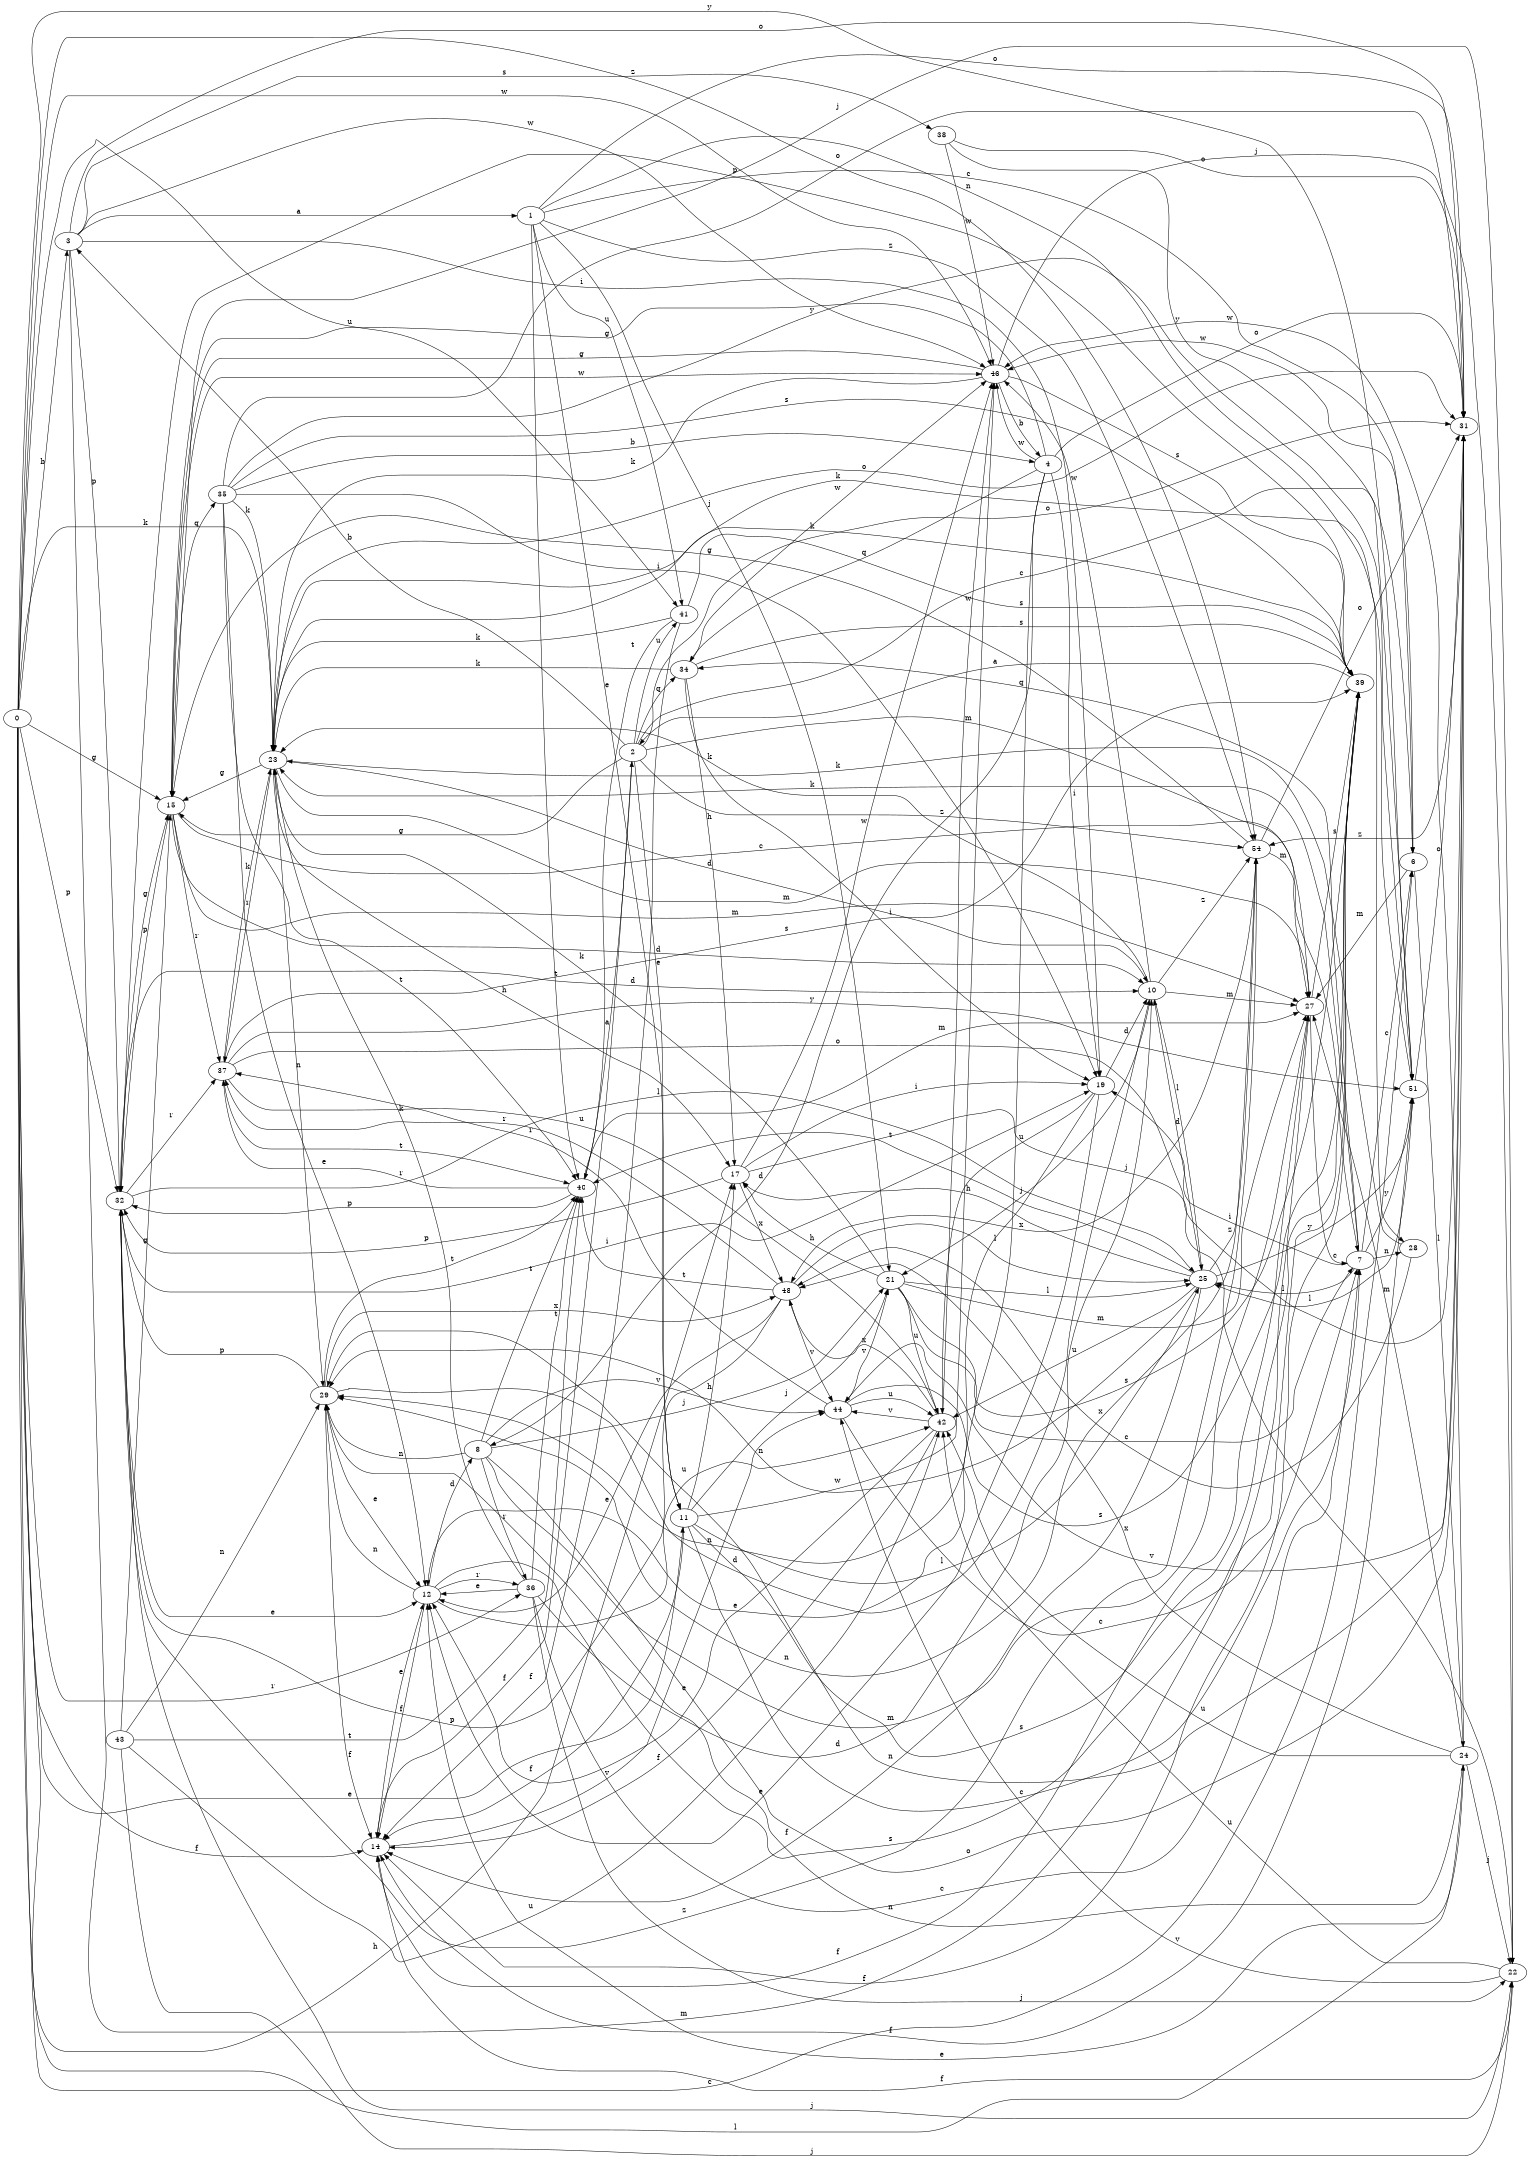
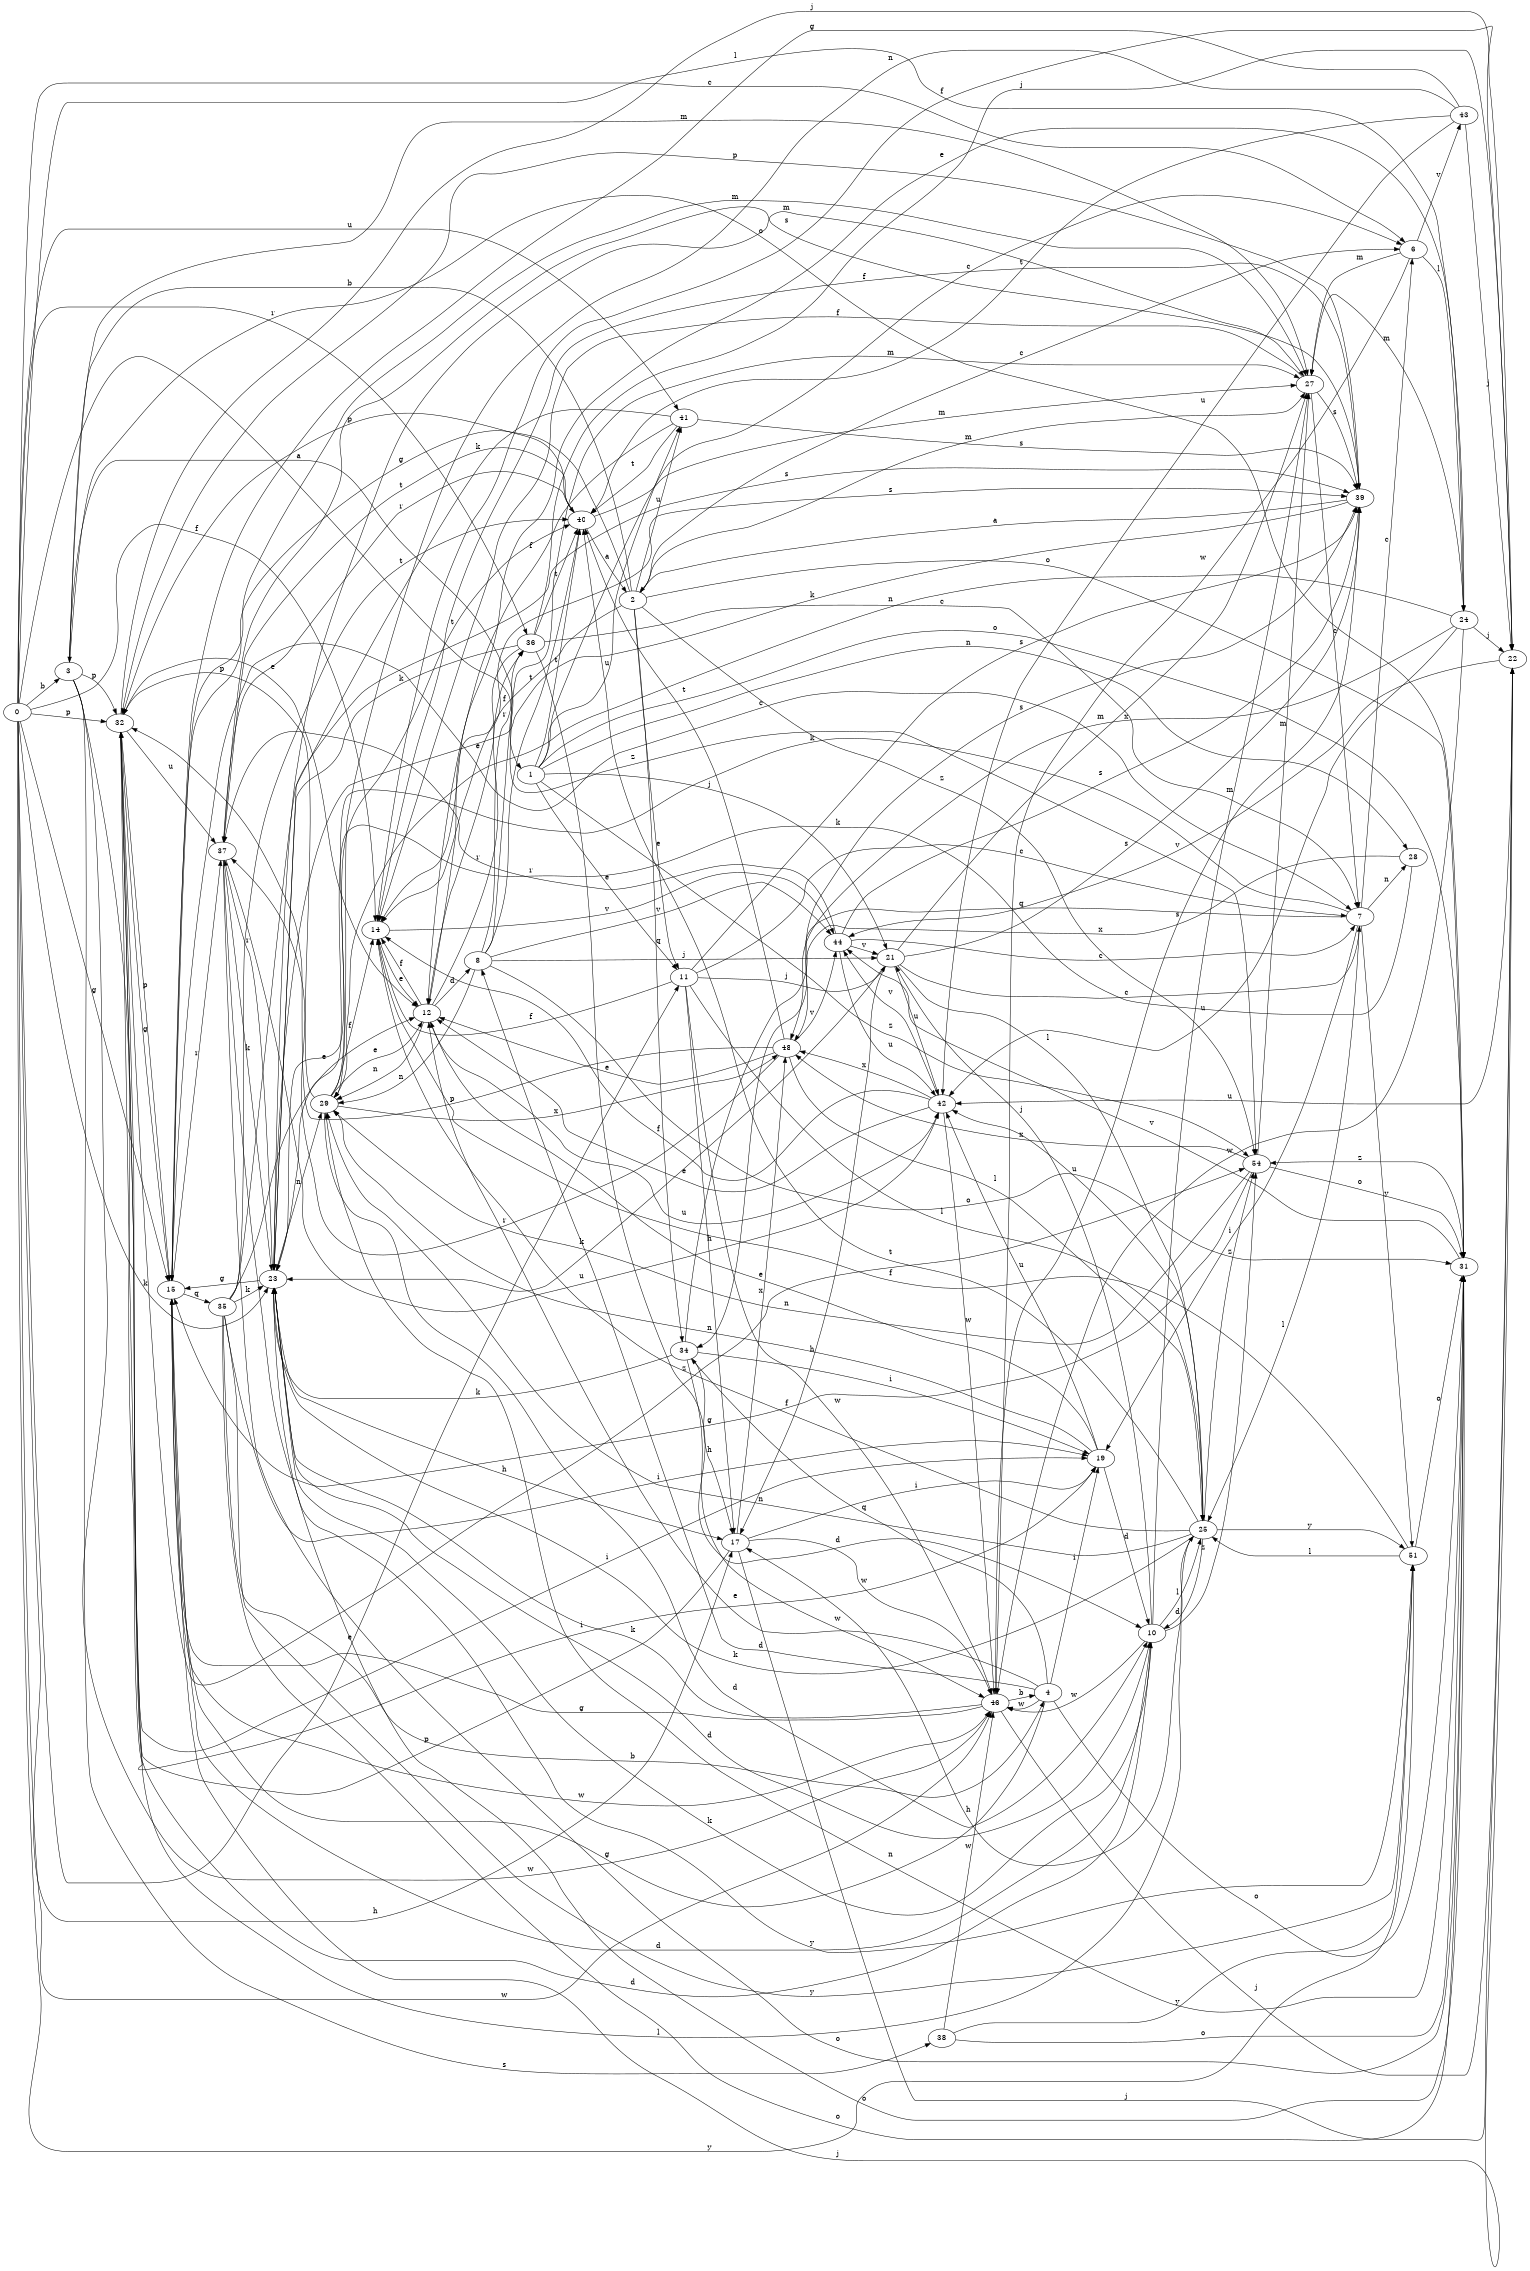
edge "6" -> "43": added, label "v"
edge "51" -> "23": now "25" -> "23"
edge "32" -> "37": label "r" -> "u"
